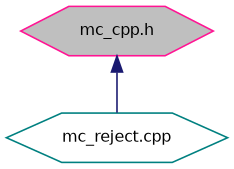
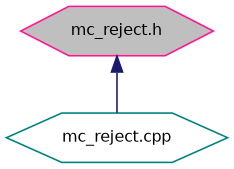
node "mc_cpp.h": label "mc_cpp.h" -> "mc_reject.h"
